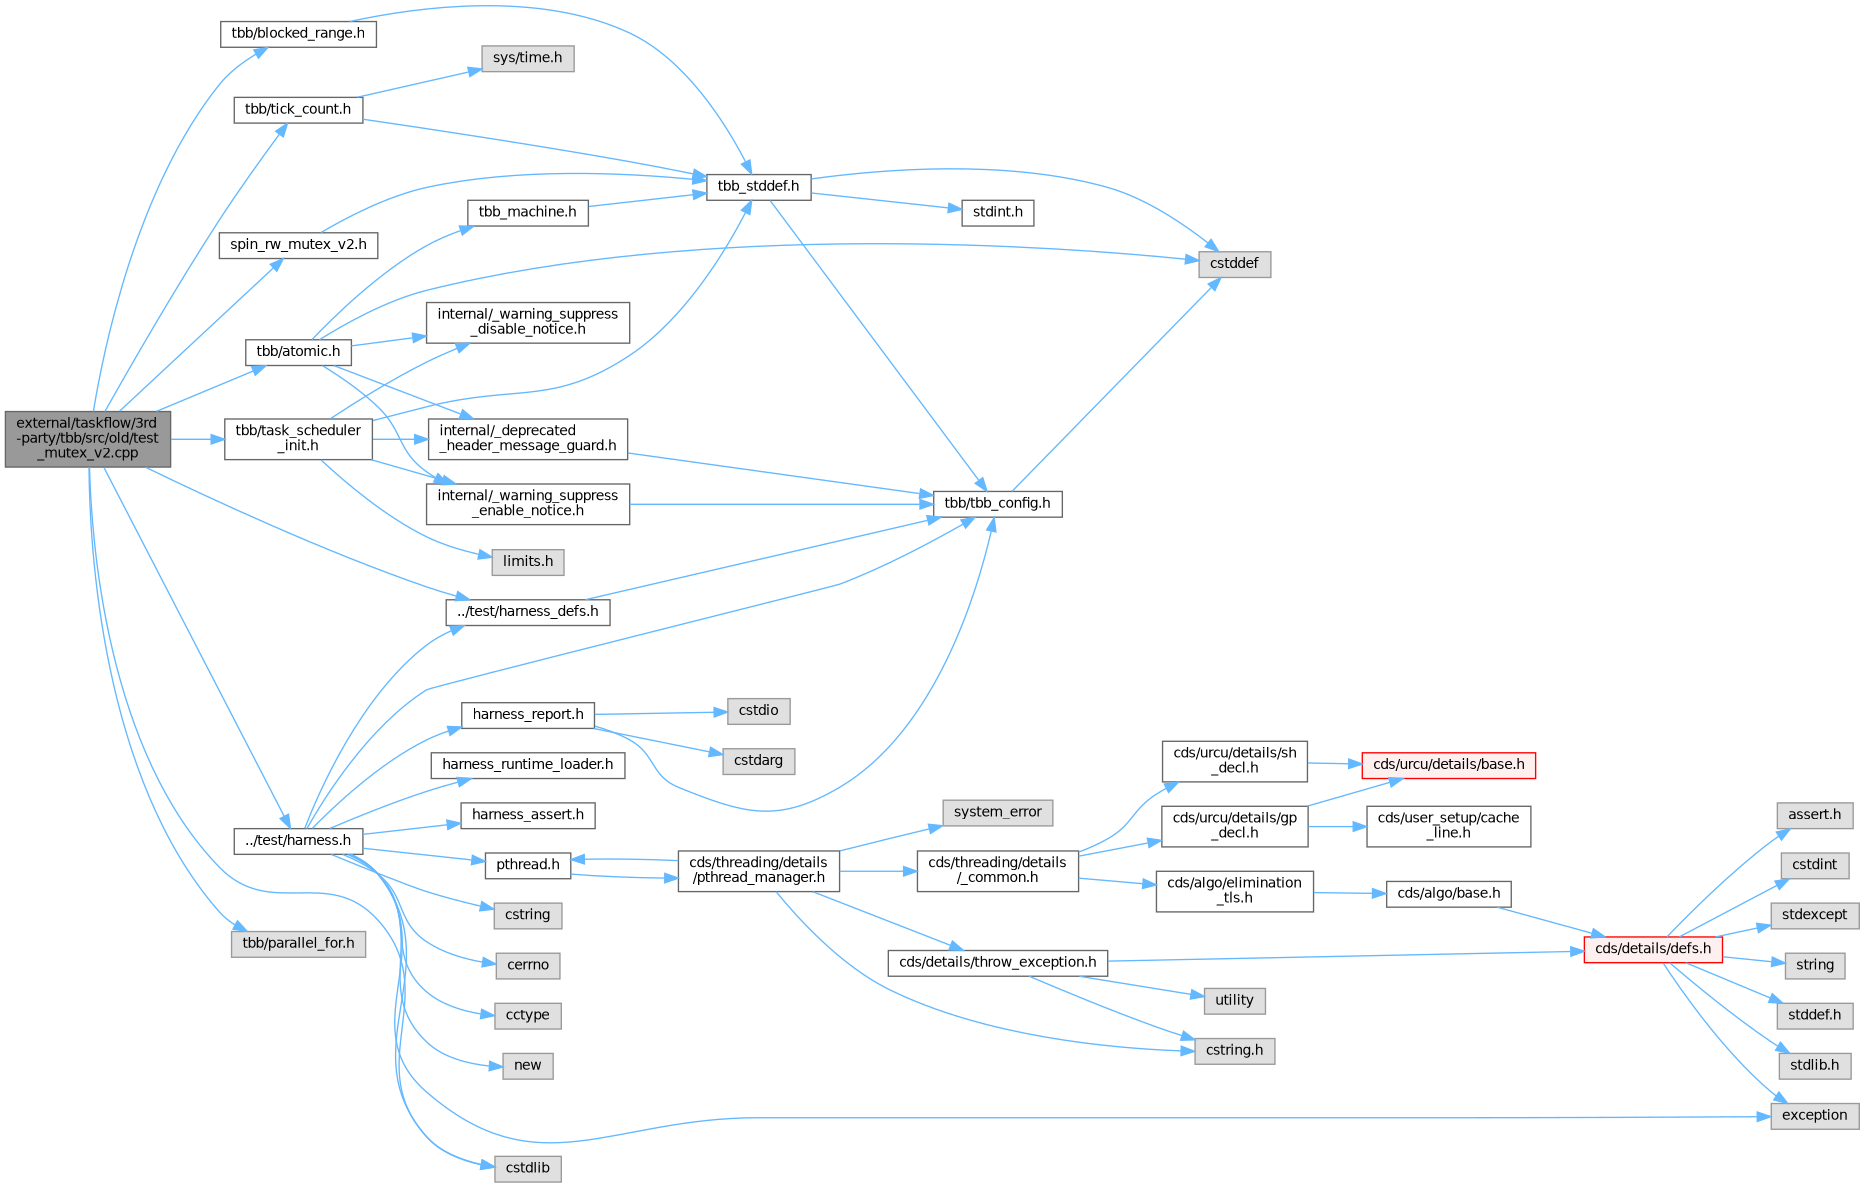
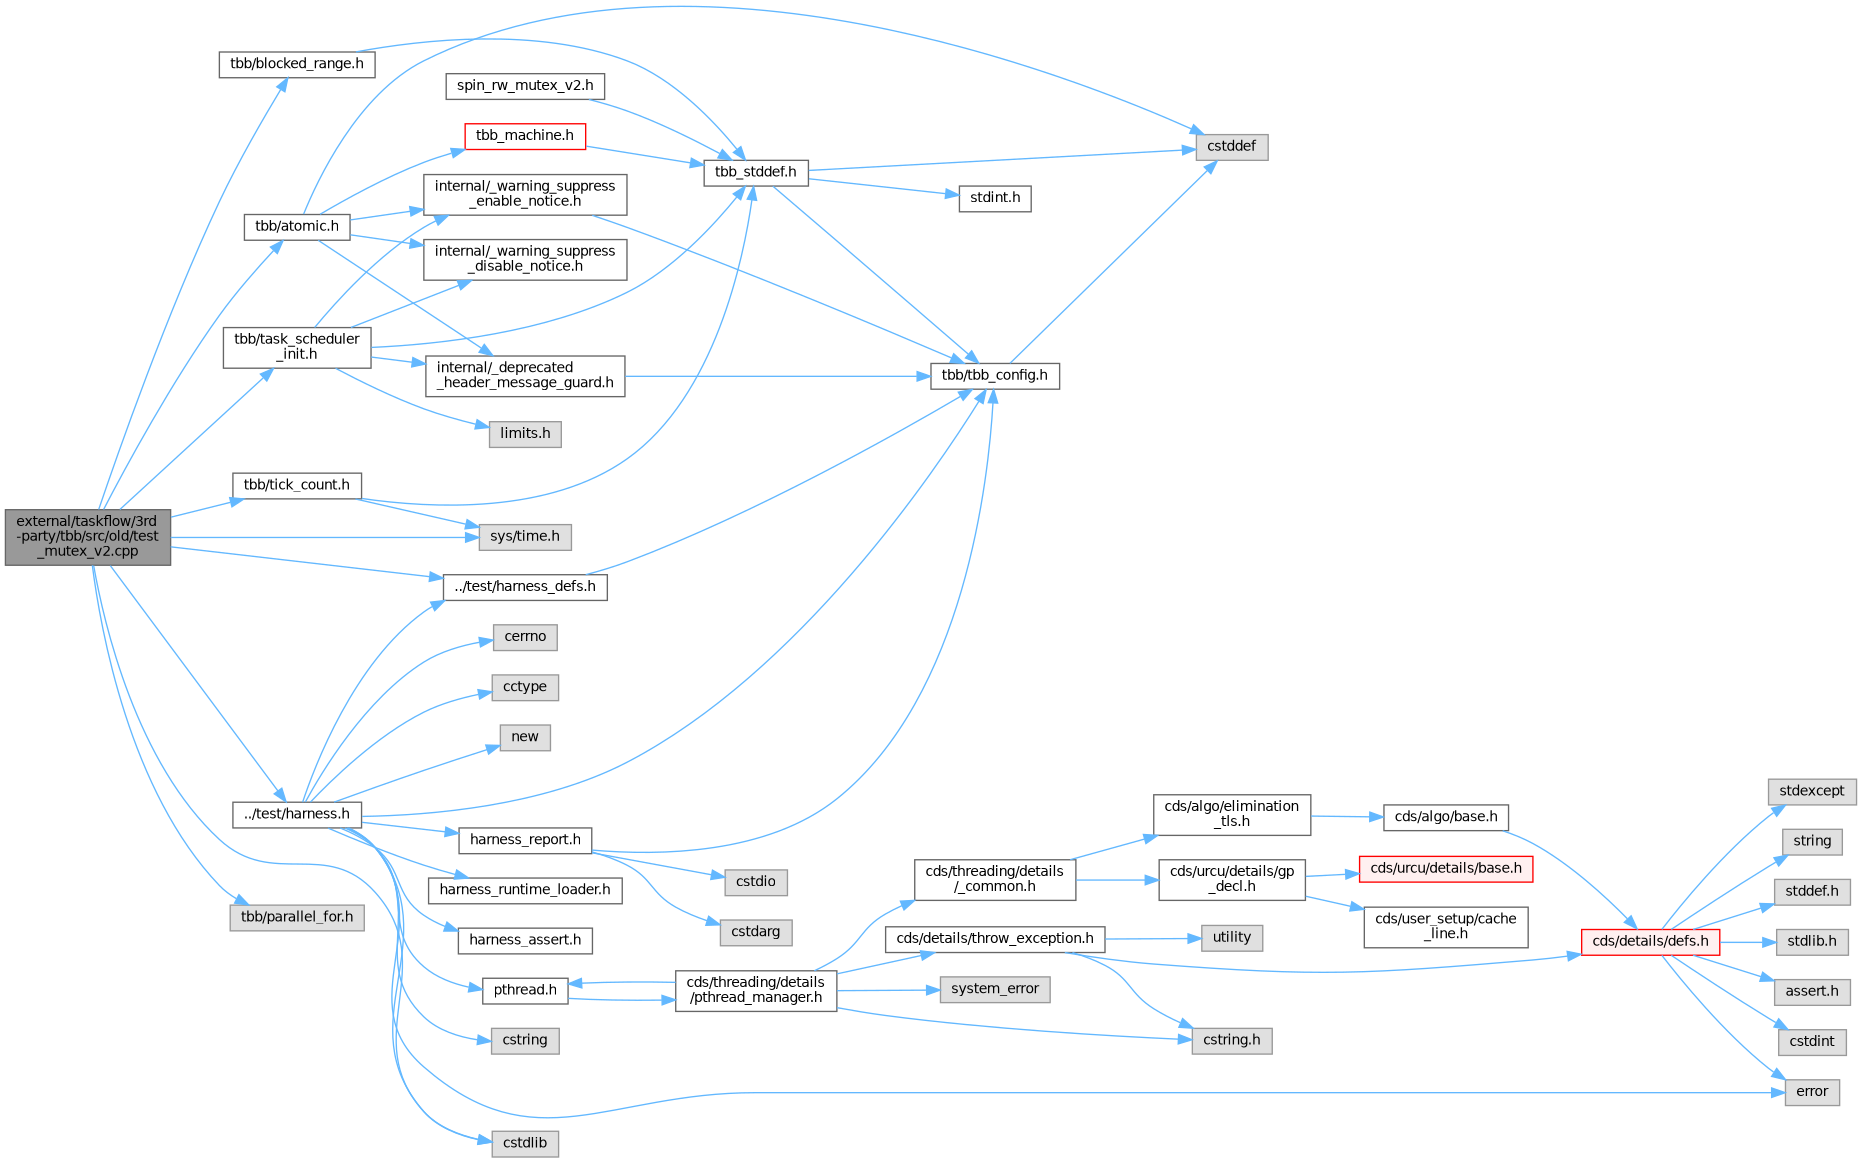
node "tbb_machine.h": color grey40 -> red
edge "external/taskflow/3rd -party/tbb/src/old/test _mutex_v2.cpp" -> "spin_rw_mutex_v2.h": now "external/taskflow/3rd -party/tbb/src/old/test _mutex_v2.cpp" -> "sys/time.h"
node "cds/urcu/details/sh _decl.h": removed
node "exception": label "exception" -> "error"
